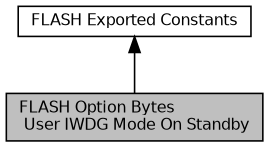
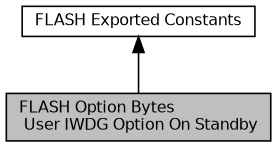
node "FLASH Option Bytes User IWDG Mode On Standby": label "FLASH Option Bytes User IWDG Mode On Standby" -> "FLASH Option Bytes User IWDG Option On Standby"
